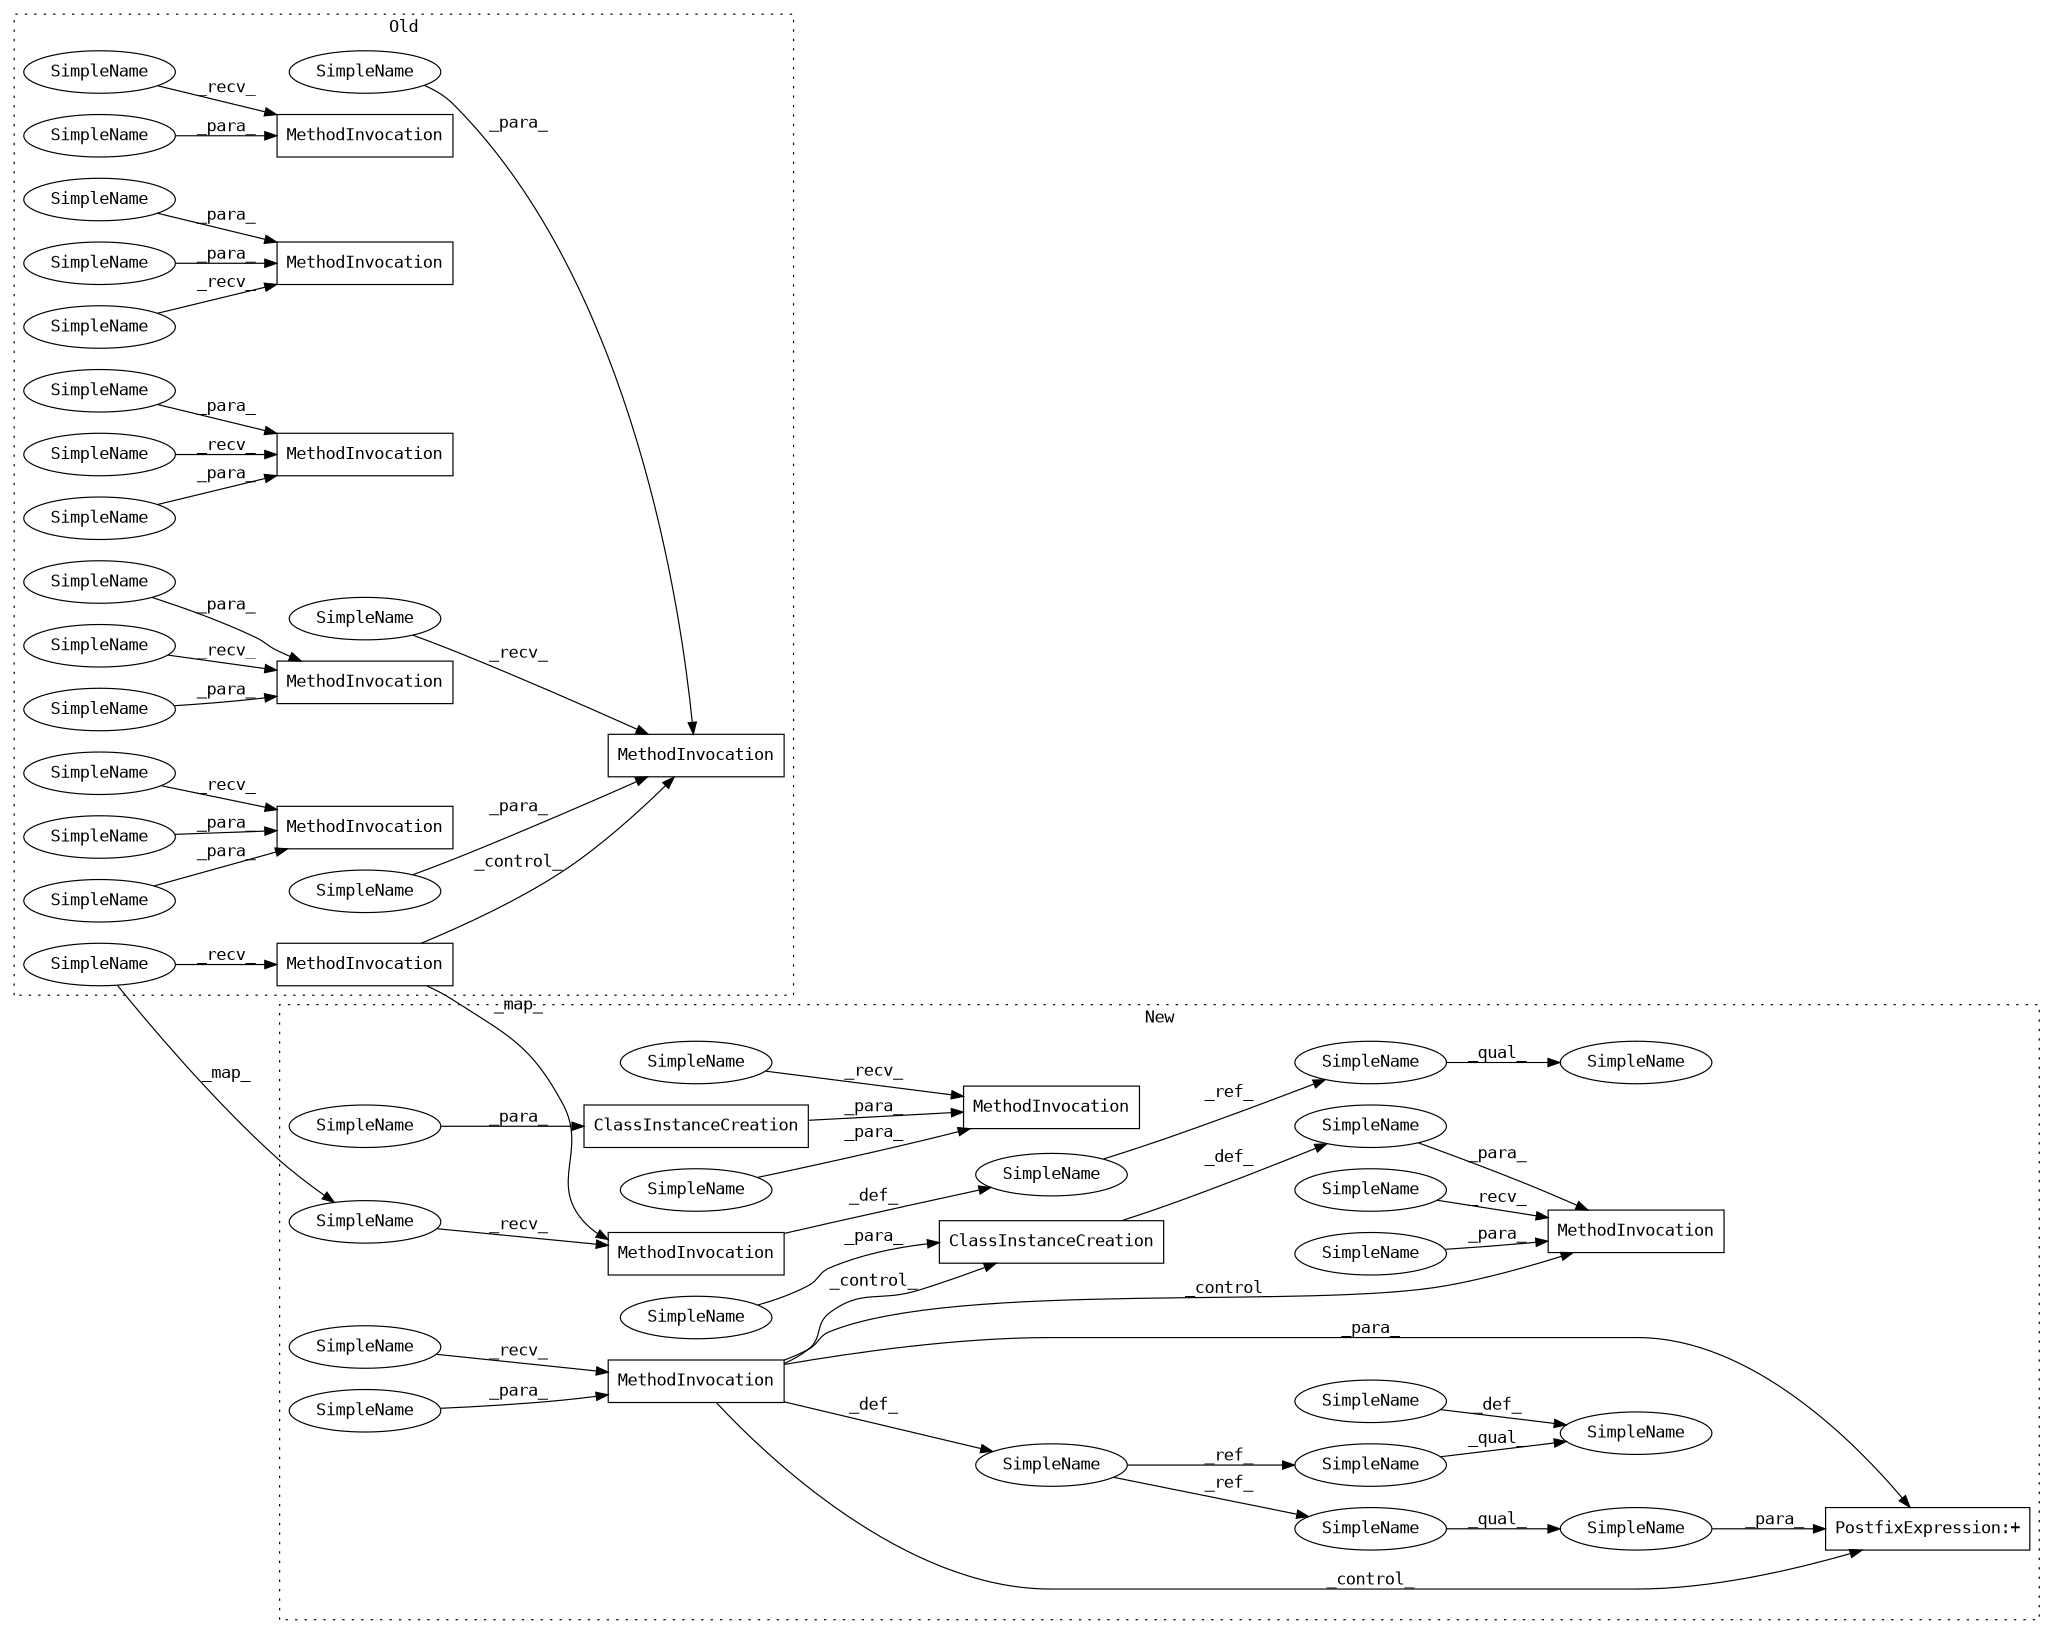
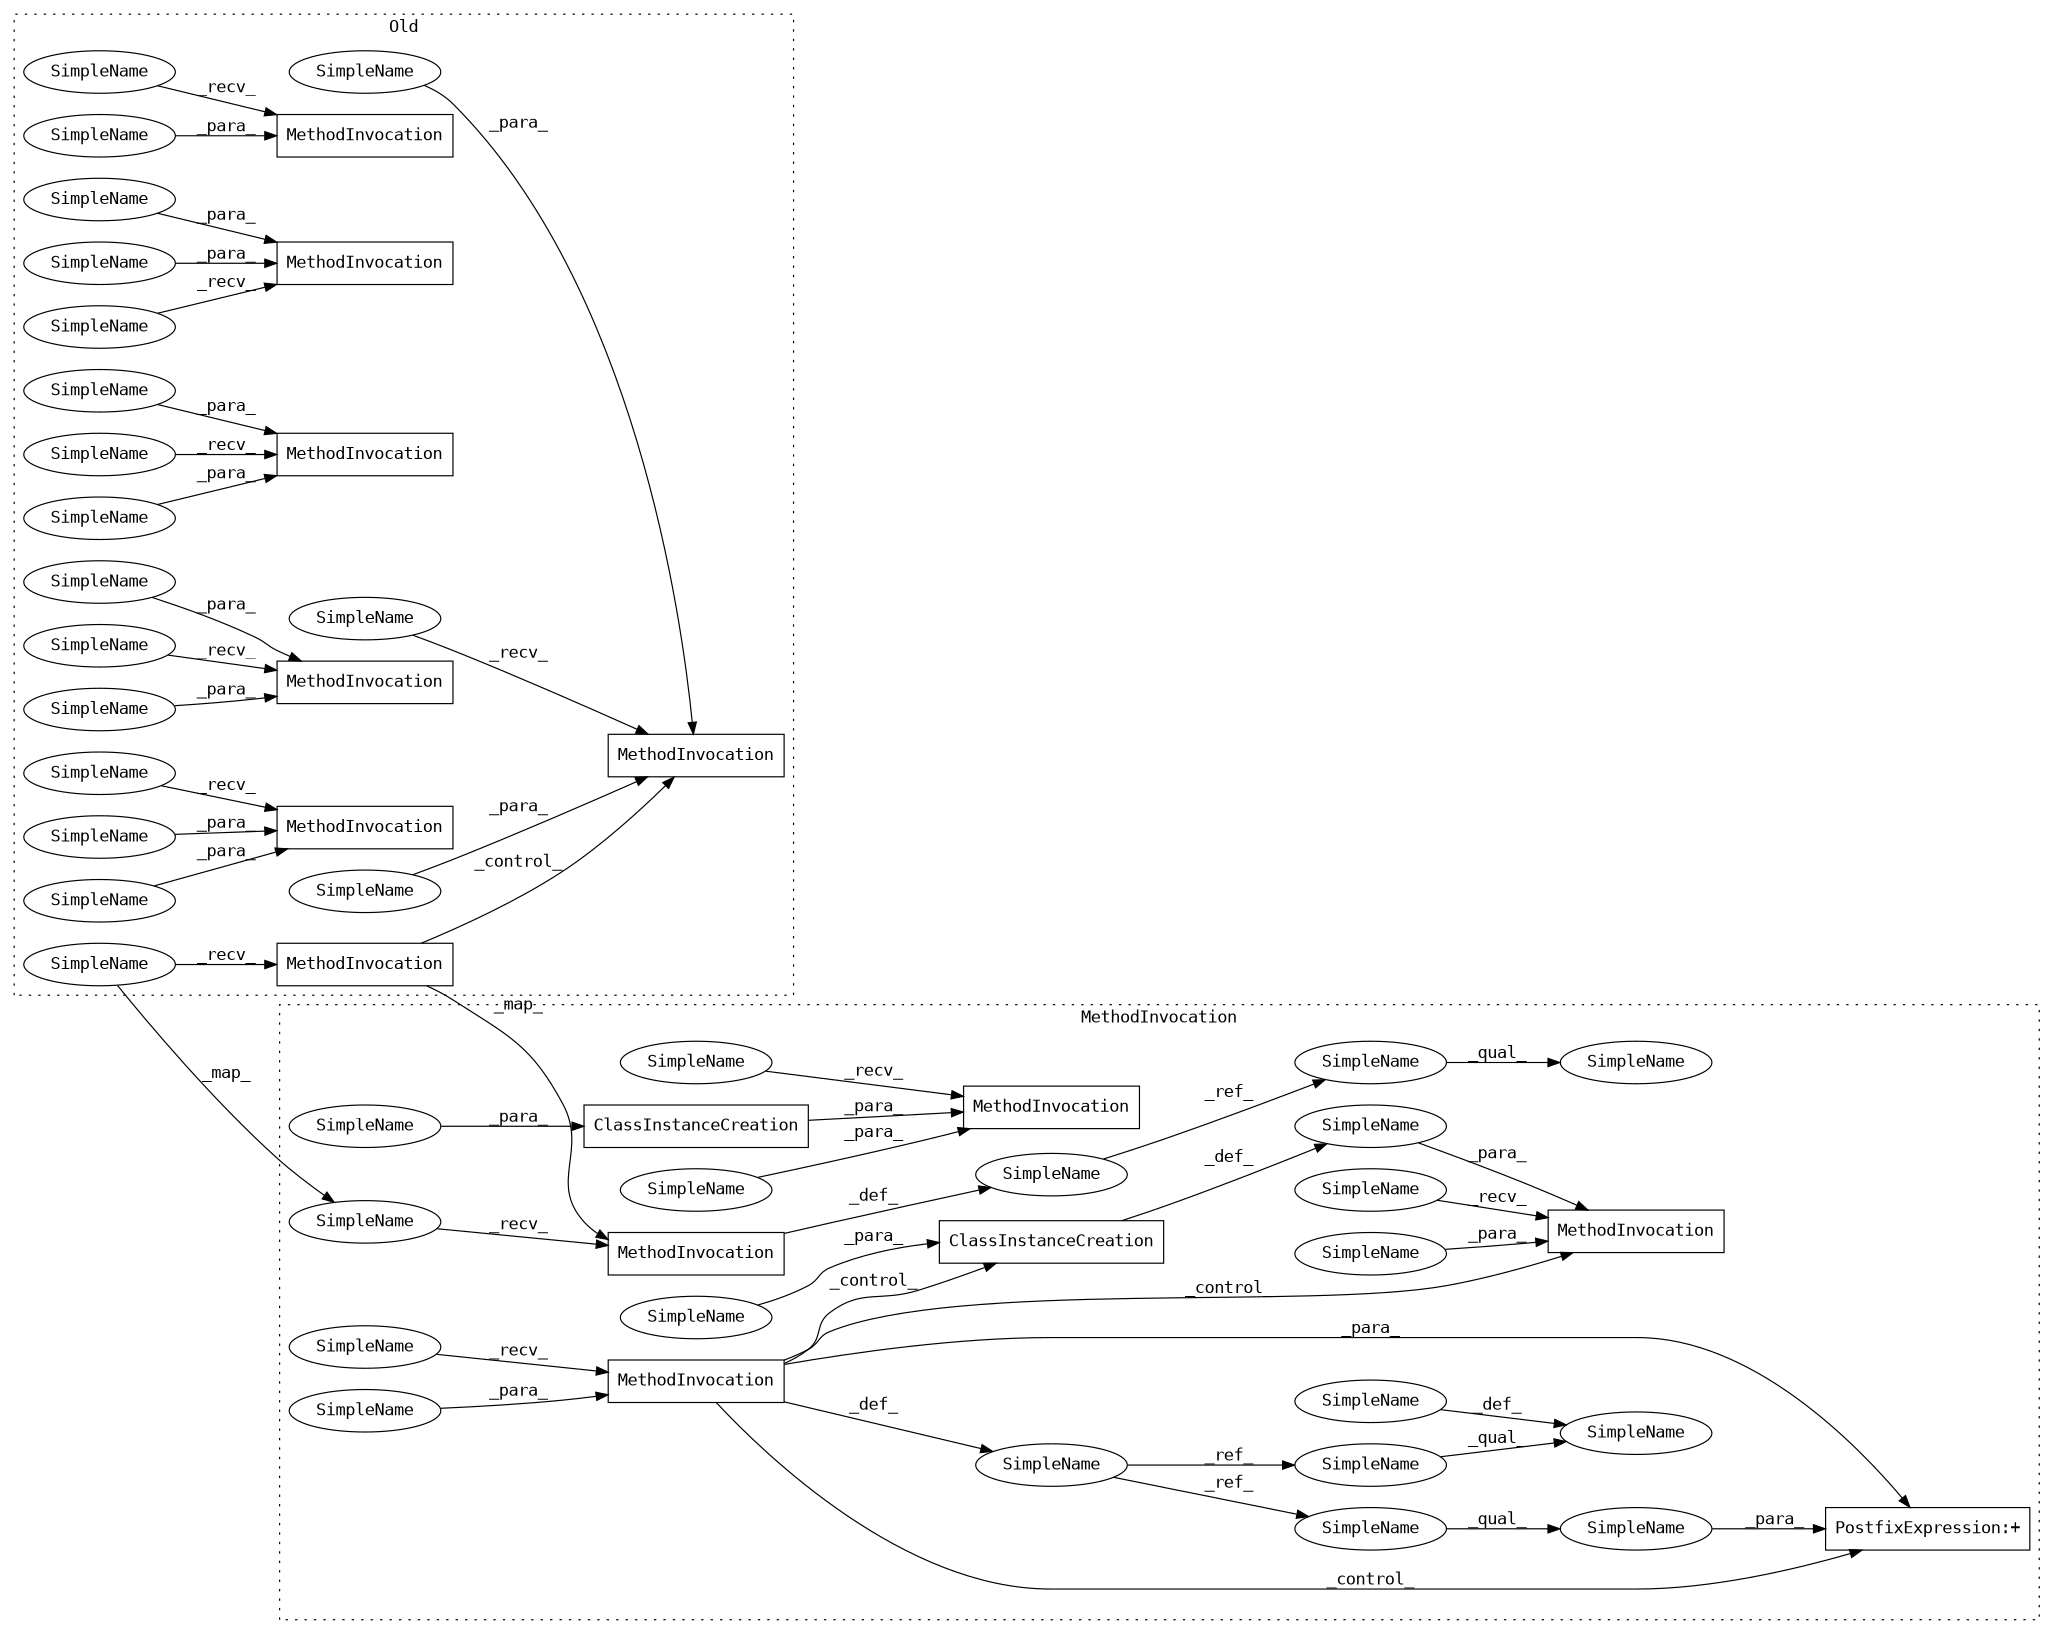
cluster "New": label "New" -> "MethodInvocation"
